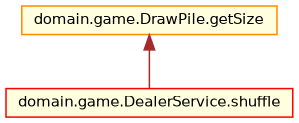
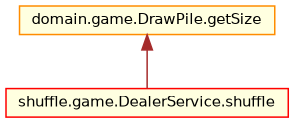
node "domain.game.DealerService.shuffle": label "domain.game.DealerService.shuffle" -> "shuffle.game.DealerService.shuffle"
